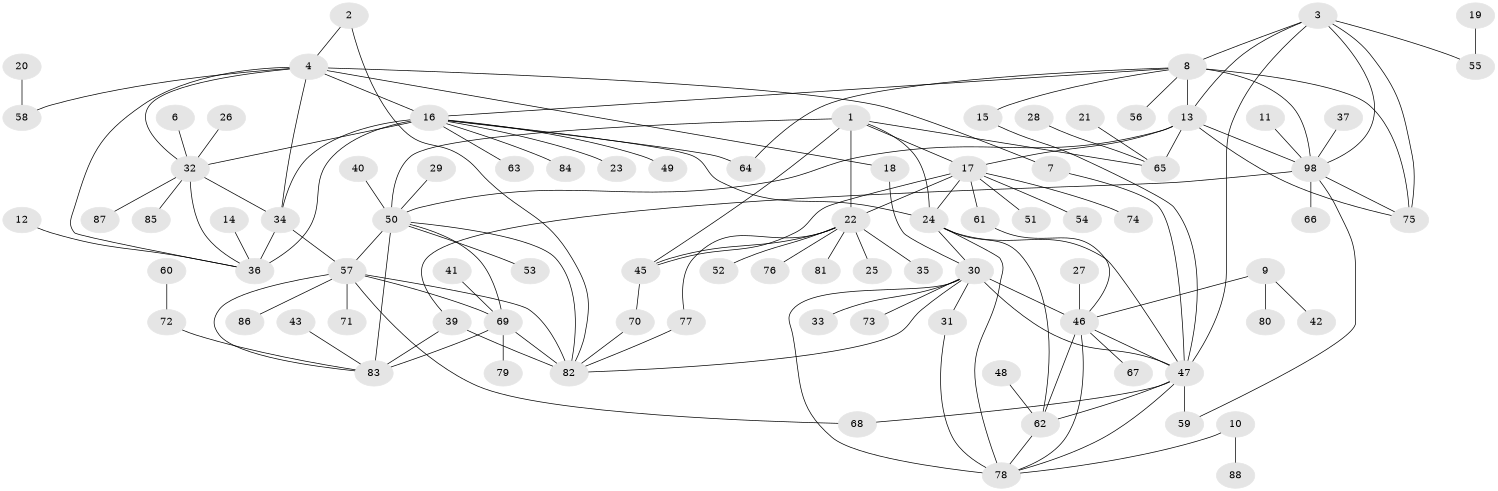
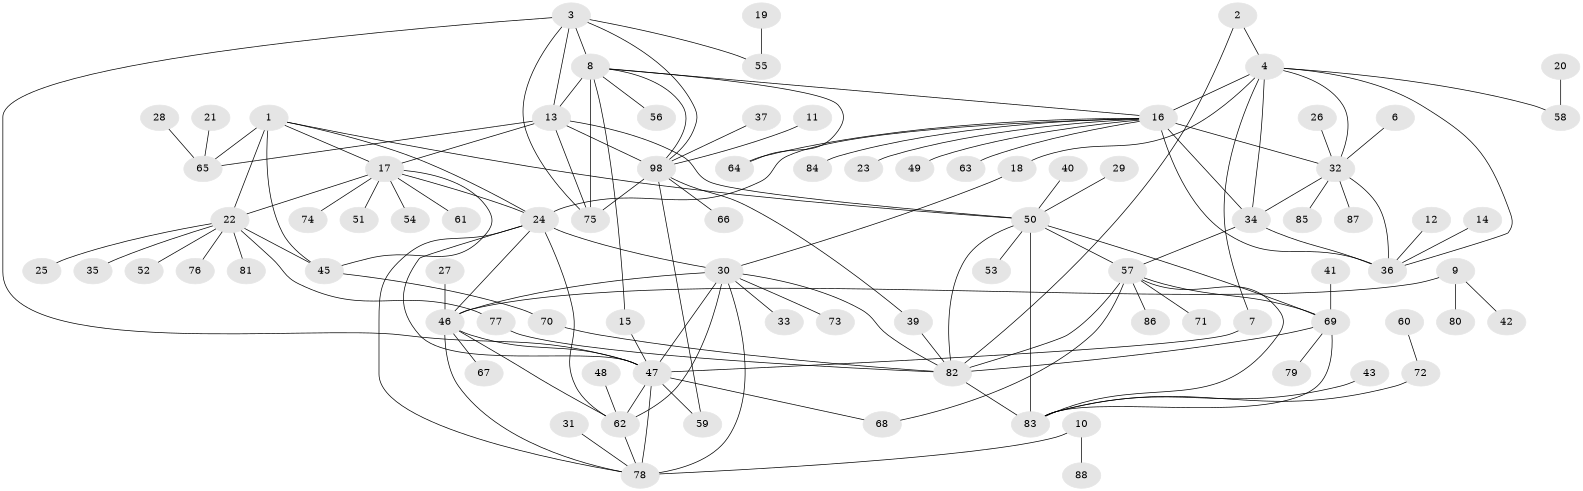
edge "61" -- "46": now "24" -- "46"
edge "30" -- "31": now "30" -- "62"
edge "39" -- "83": now "82" -- "83"
